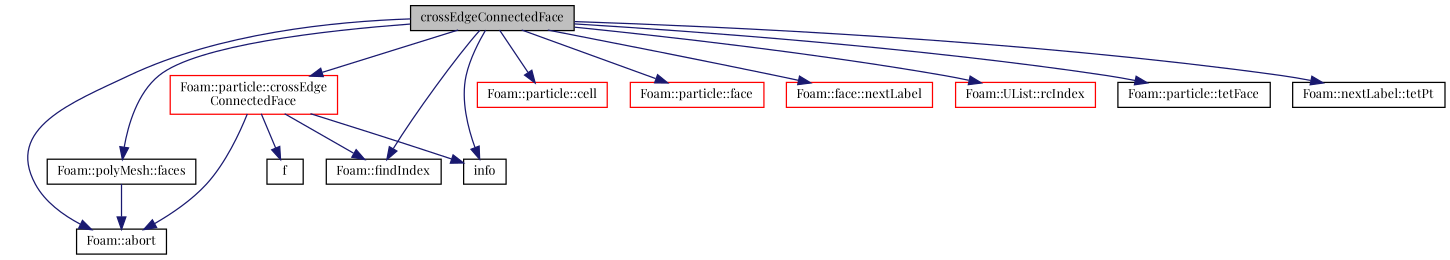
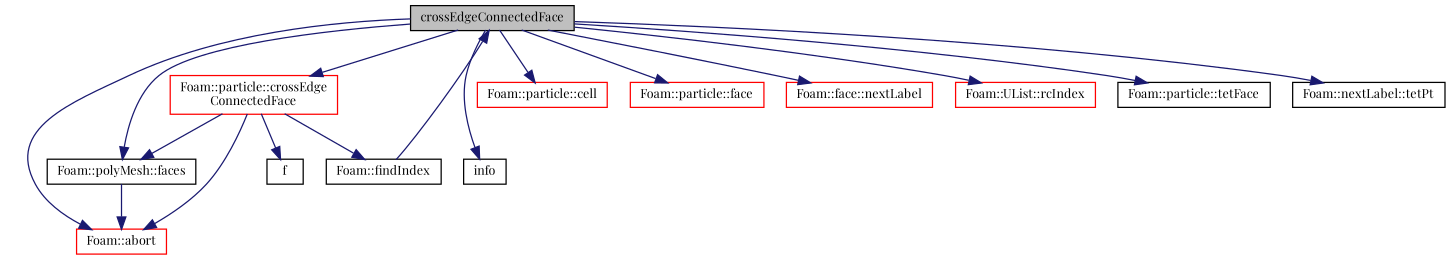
edge "crossEdgeConnectedFace" -> "Foam::findIndex": reversed
edge "Foam::particle::crossEdge ConnectedFace" -> "info": now "Foam::particle::crossEdge ConnectedFace" -> "Foam::polyMesh::faces"
node "Foam::abort": color black -> red
